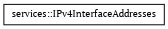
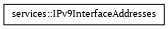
node "services::IPv4InterfaceAddresses": label "services::IPv4InterfaceAddresses" -> "services::IPv9InterfaceAddresses"
